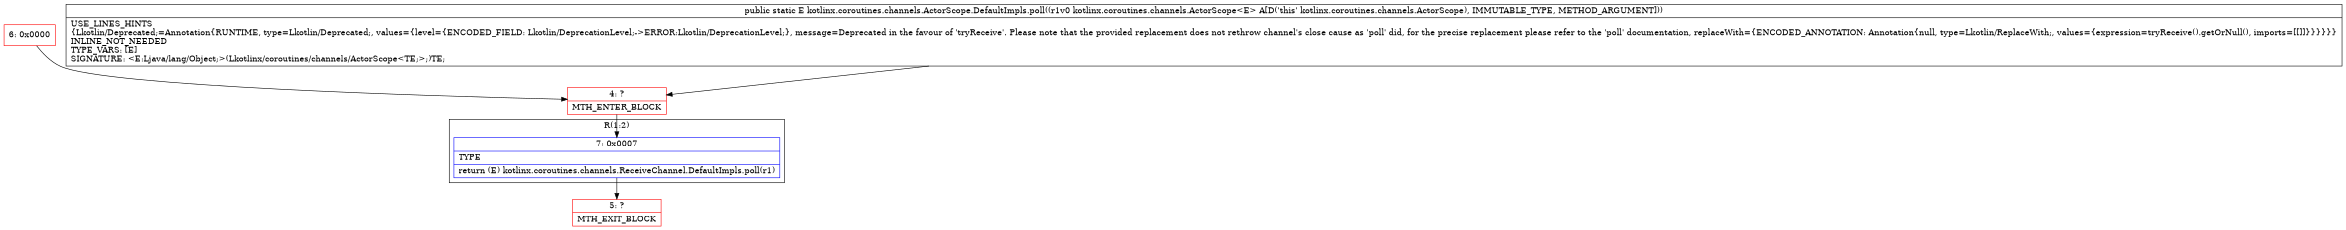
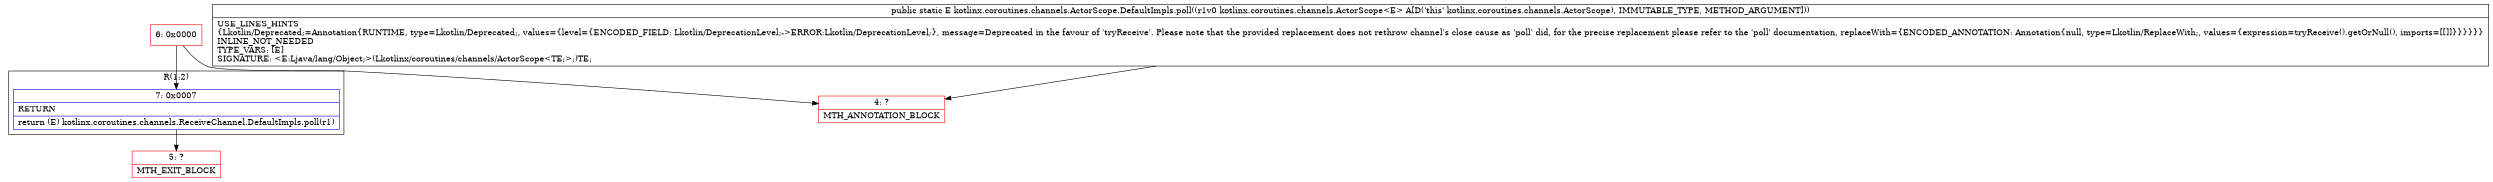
node "4: ?": text "MTH_ENTER_BLOCK" -> "MTH_ANNOTATION_BLOCK"
edge "4: ?" -> "7: 0x0007": now "6: 0x0000" -> "7: 0x0007"
node "7: 0x0007": text "TYPE" -> "RETURN"
